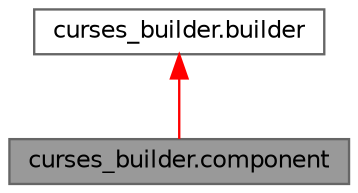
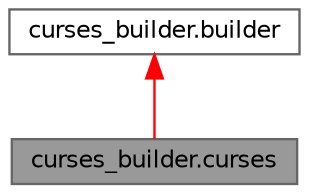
node "curses_builder.component": label "curses_builder.component" -> "curses_builder.curses"
